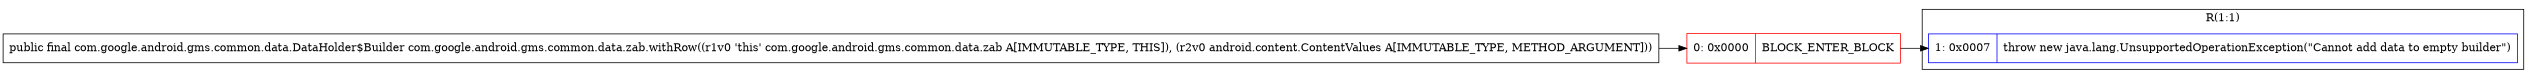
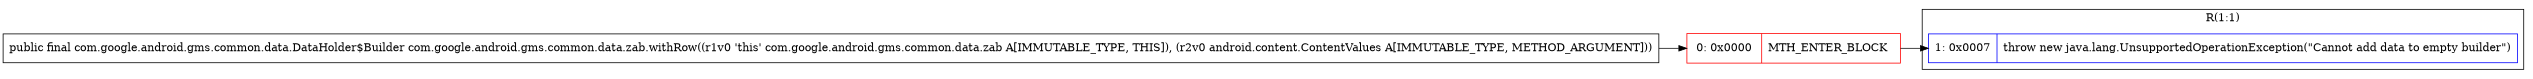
node "0: 0x0000": text "BLOCK_ENTER_BLOCK" -> "MTH_ENTER_BLOCK"
